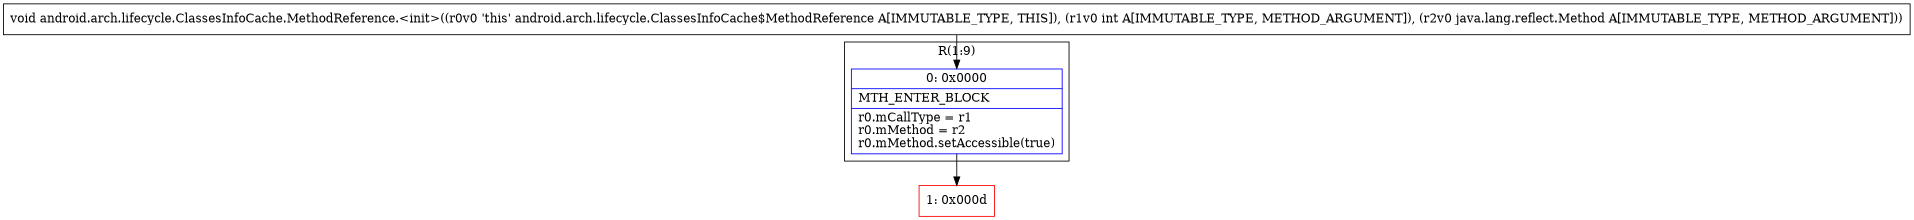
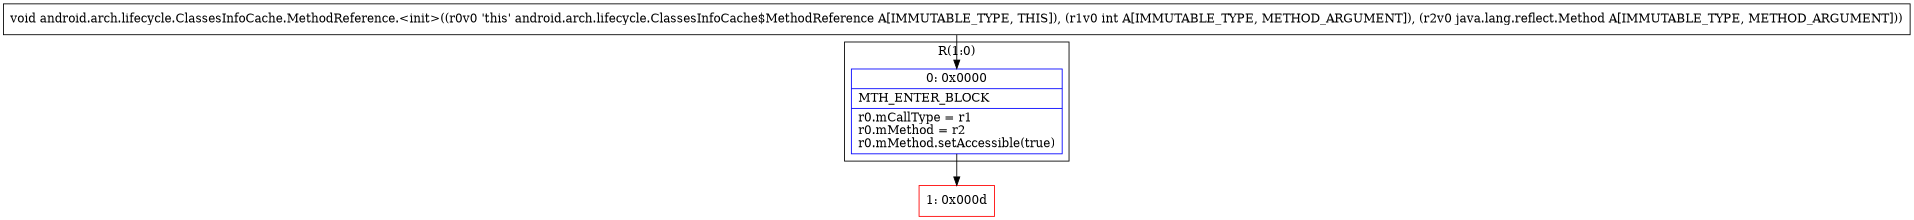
cluster "R(1:9)": label "R(1:9)" -> "R(1:0)"
